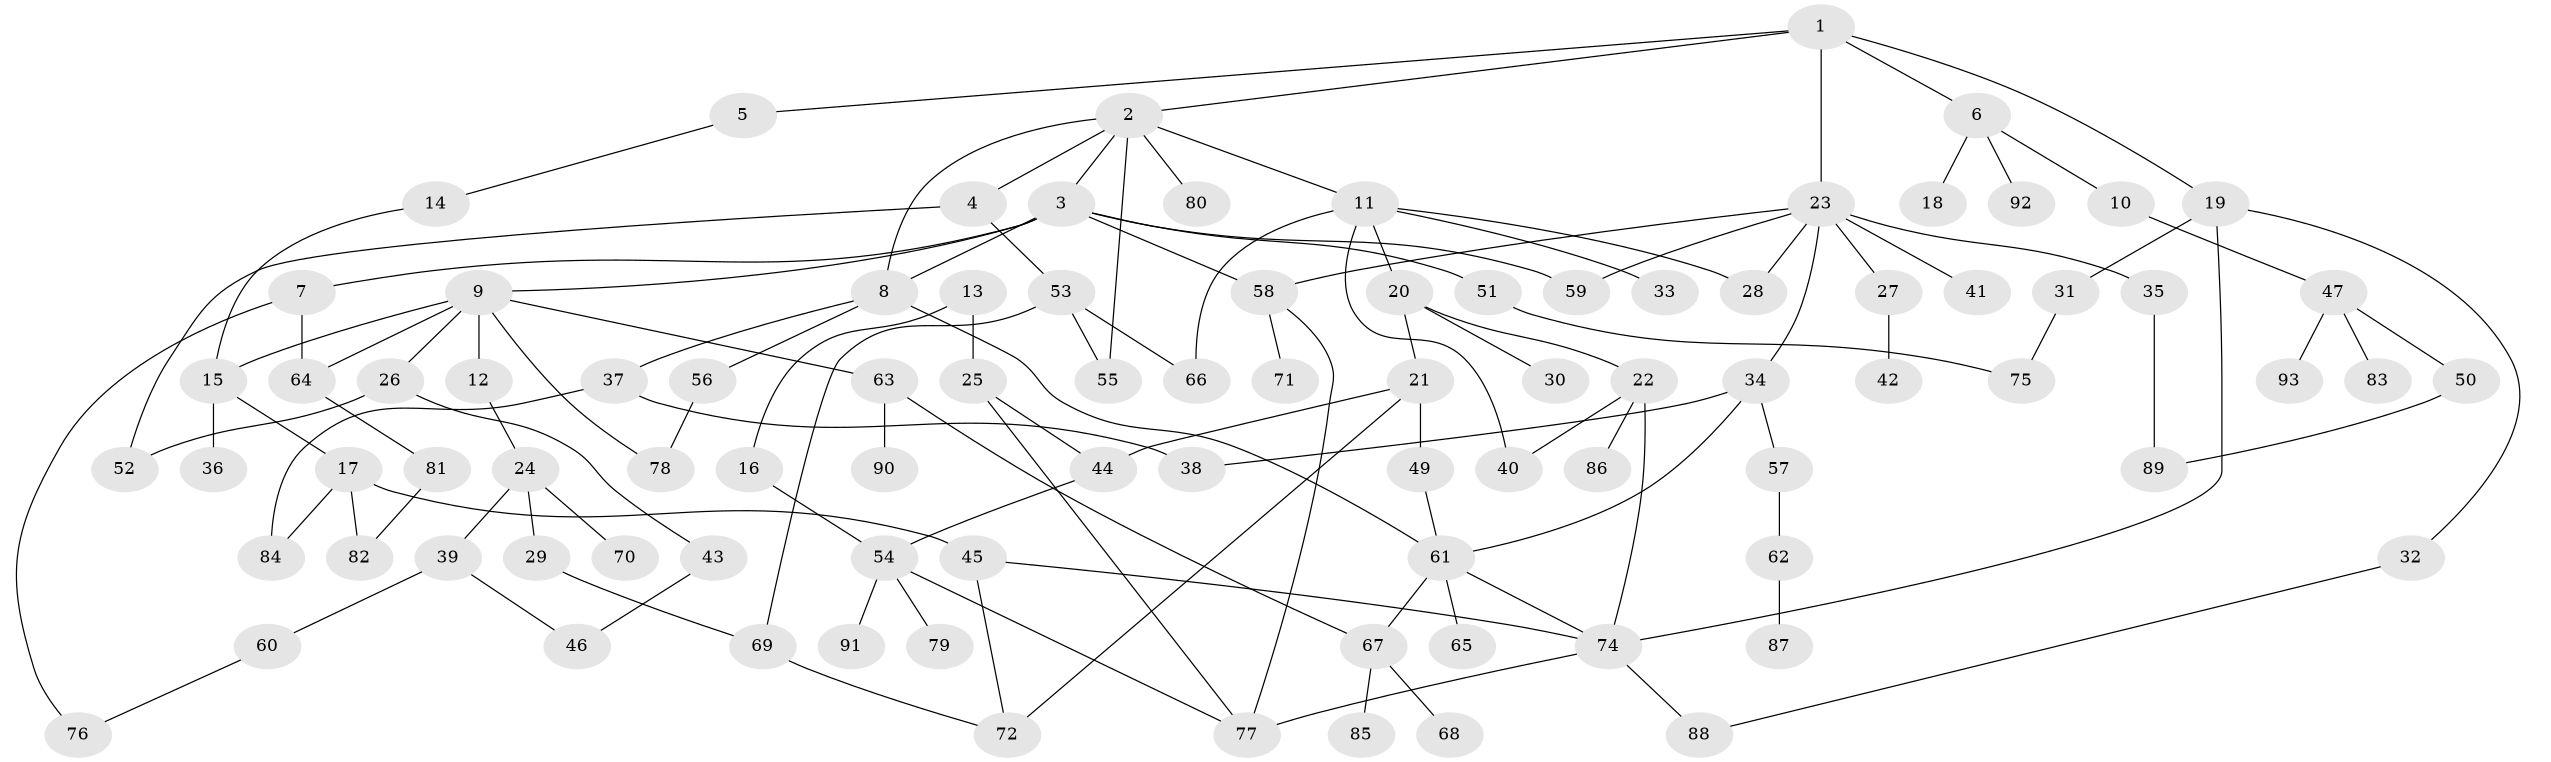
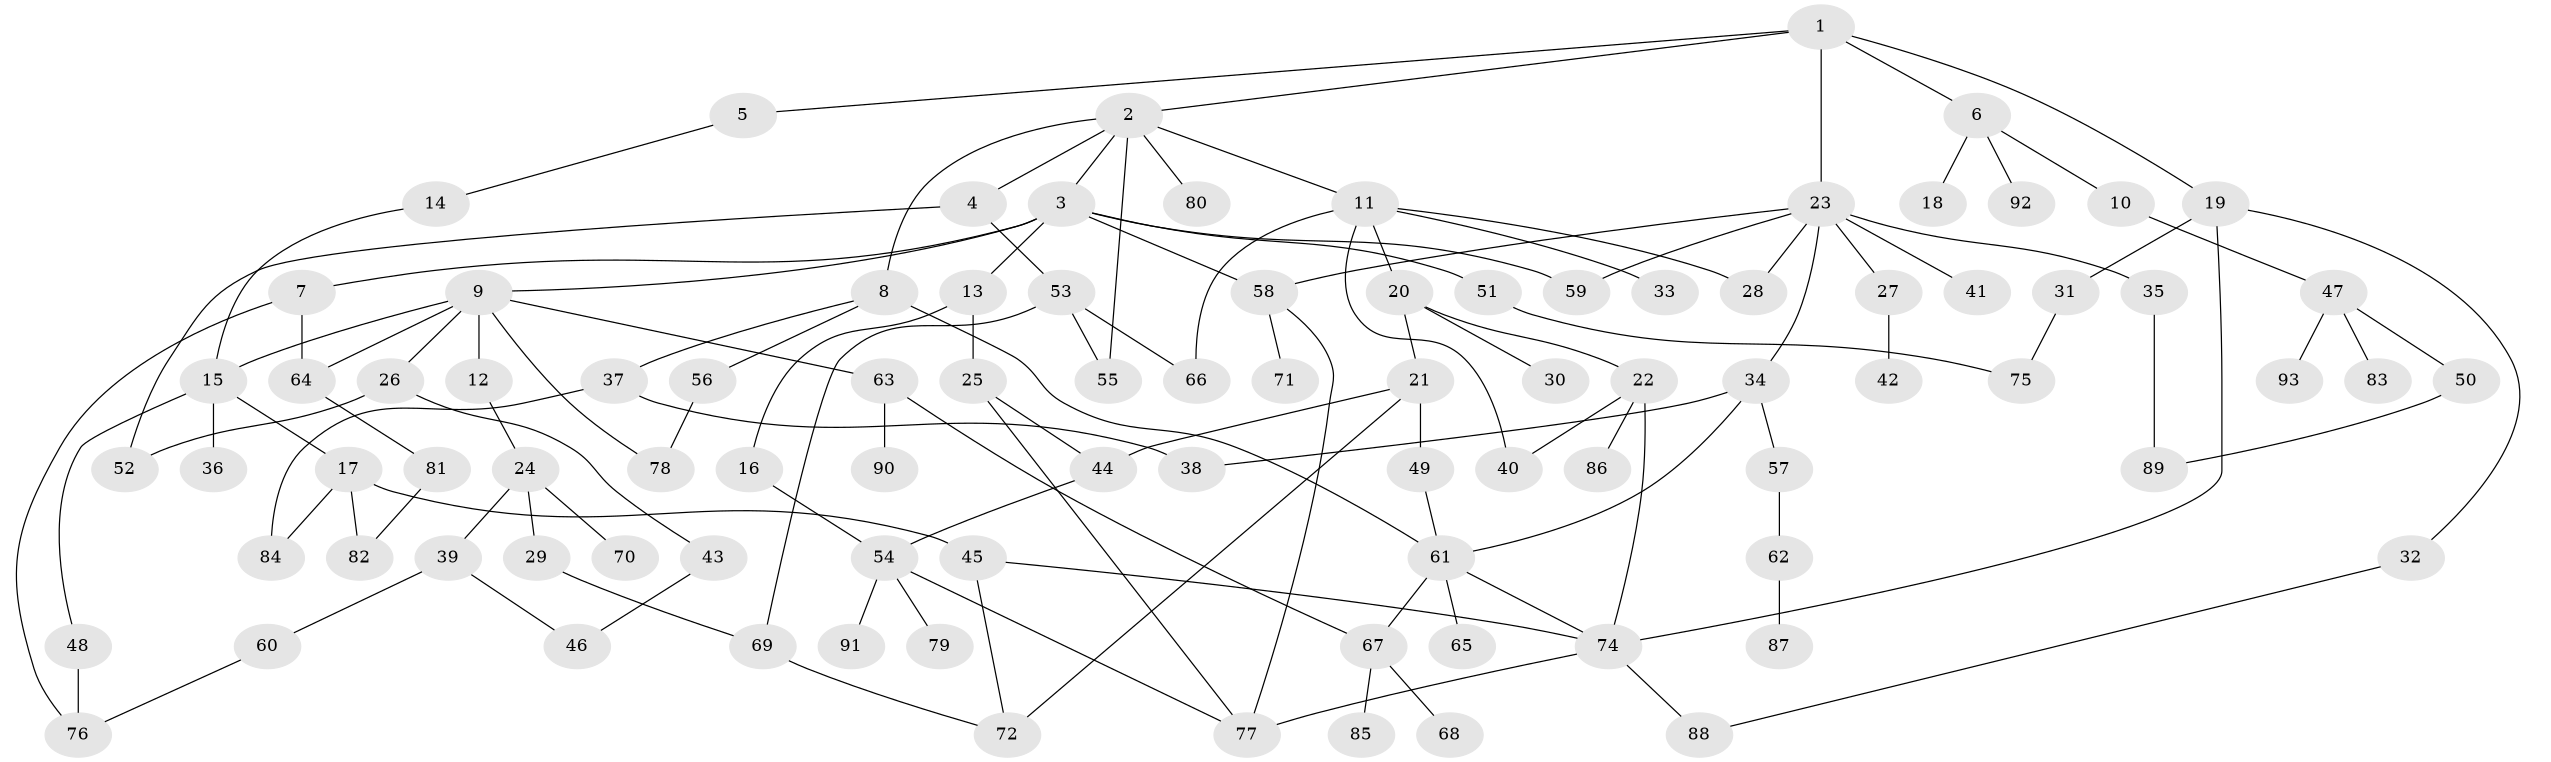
edge "3" -- "8": now "3" -- "13"
node "48": added
